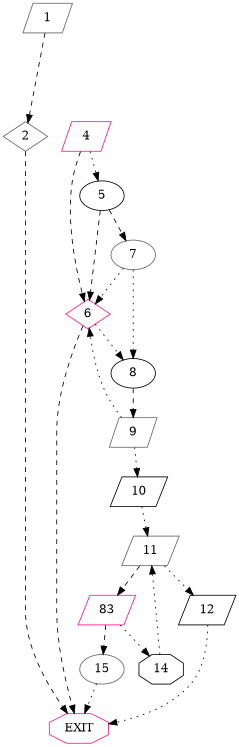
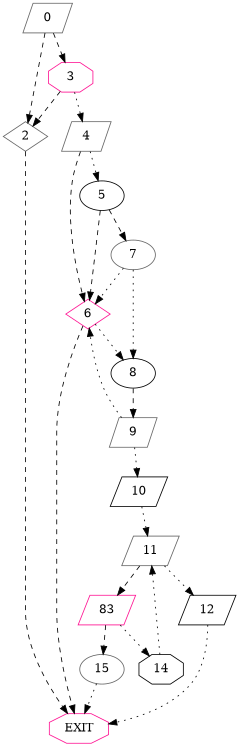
node "1": label "1" -> "0"
node "3": added
node "4": color deeppink -> gray40
